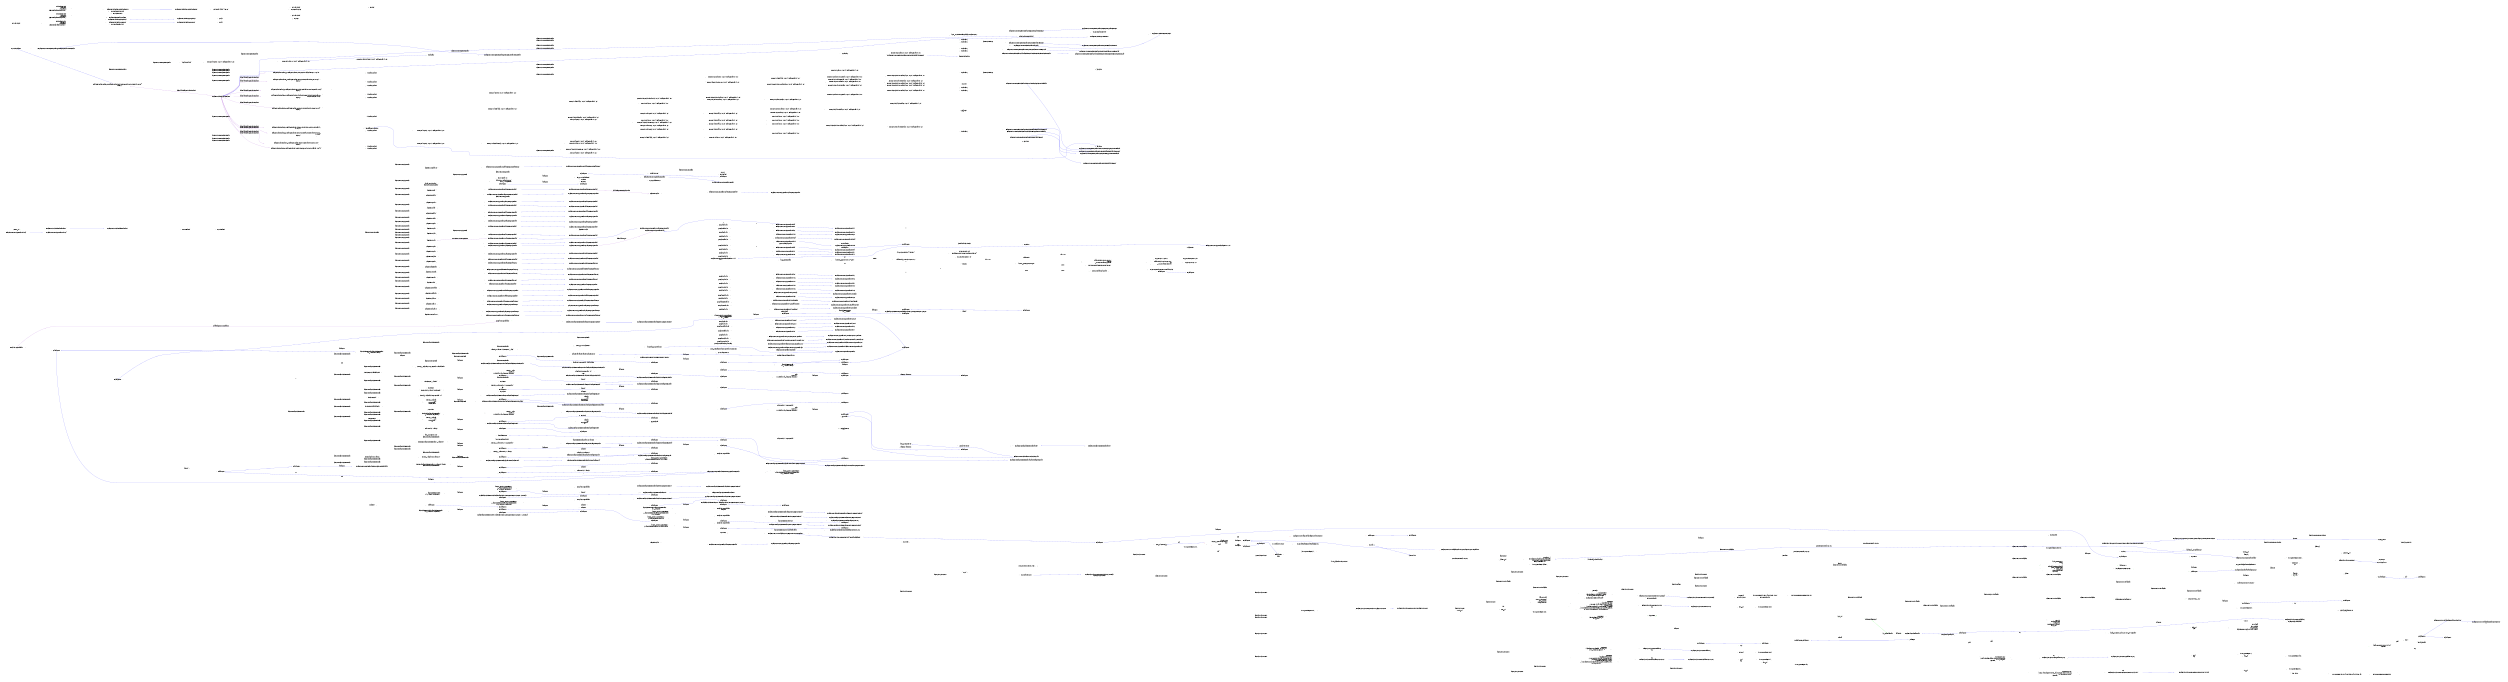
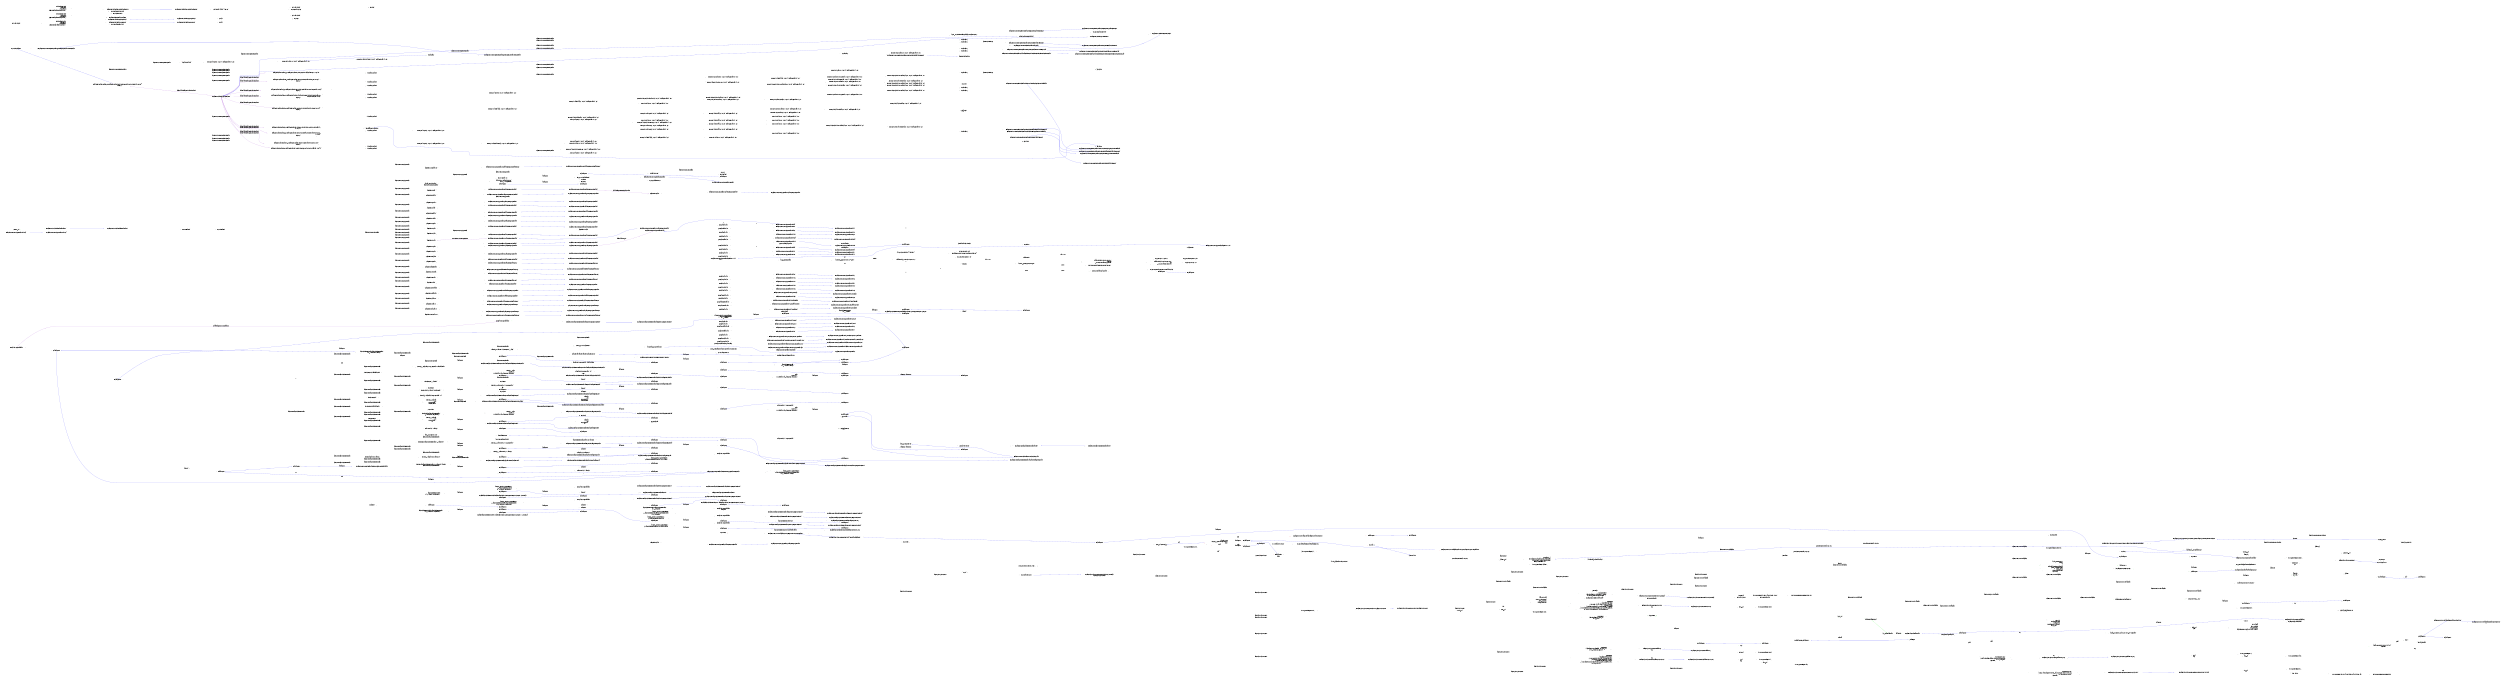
edge "HangFire.SqlServer.SqlServerConnection" -> "_connection = connection": label "HangFire.SqlServer.Parameter" -> "HangFire.SqlServer.SqlServerConnection"
